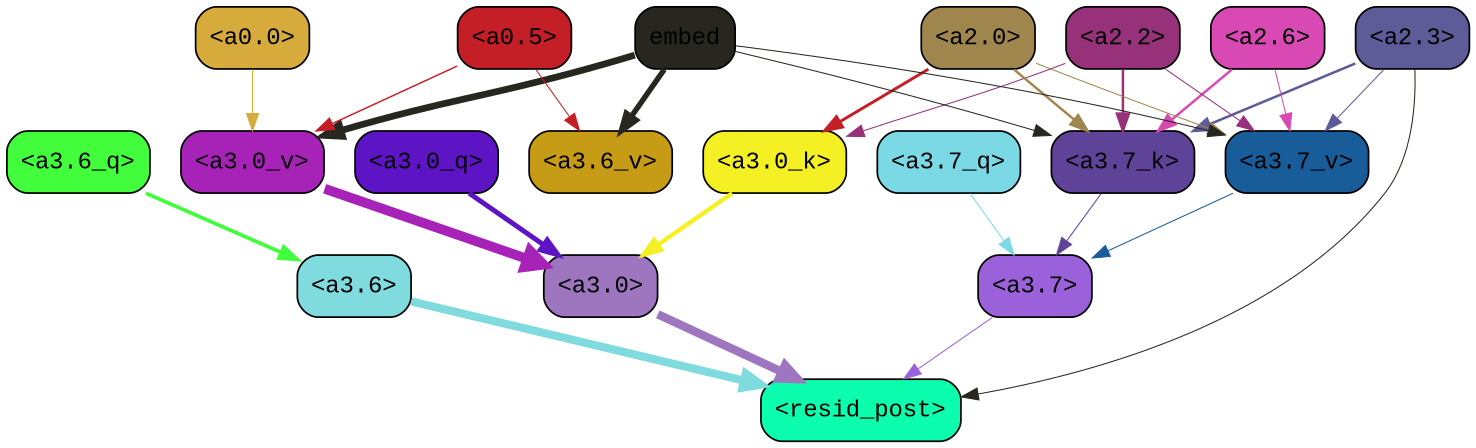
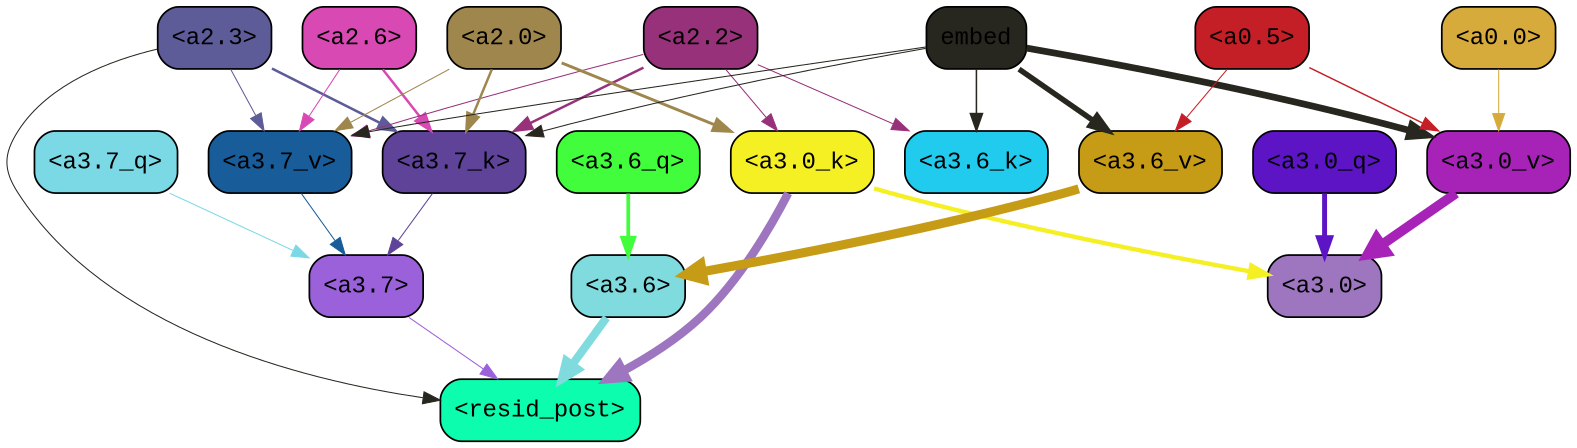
edge "<a2.0>" -> "<a3.0_k>": color #c41e27 -> #9f864d
node "<a3.6_k>": added
edge "<a3.6_v>" -> "<a3.6>": added
edge "<a3.0>" -> "<resid_post>": now "<a3.0_k>" -> "<resid_post>"
